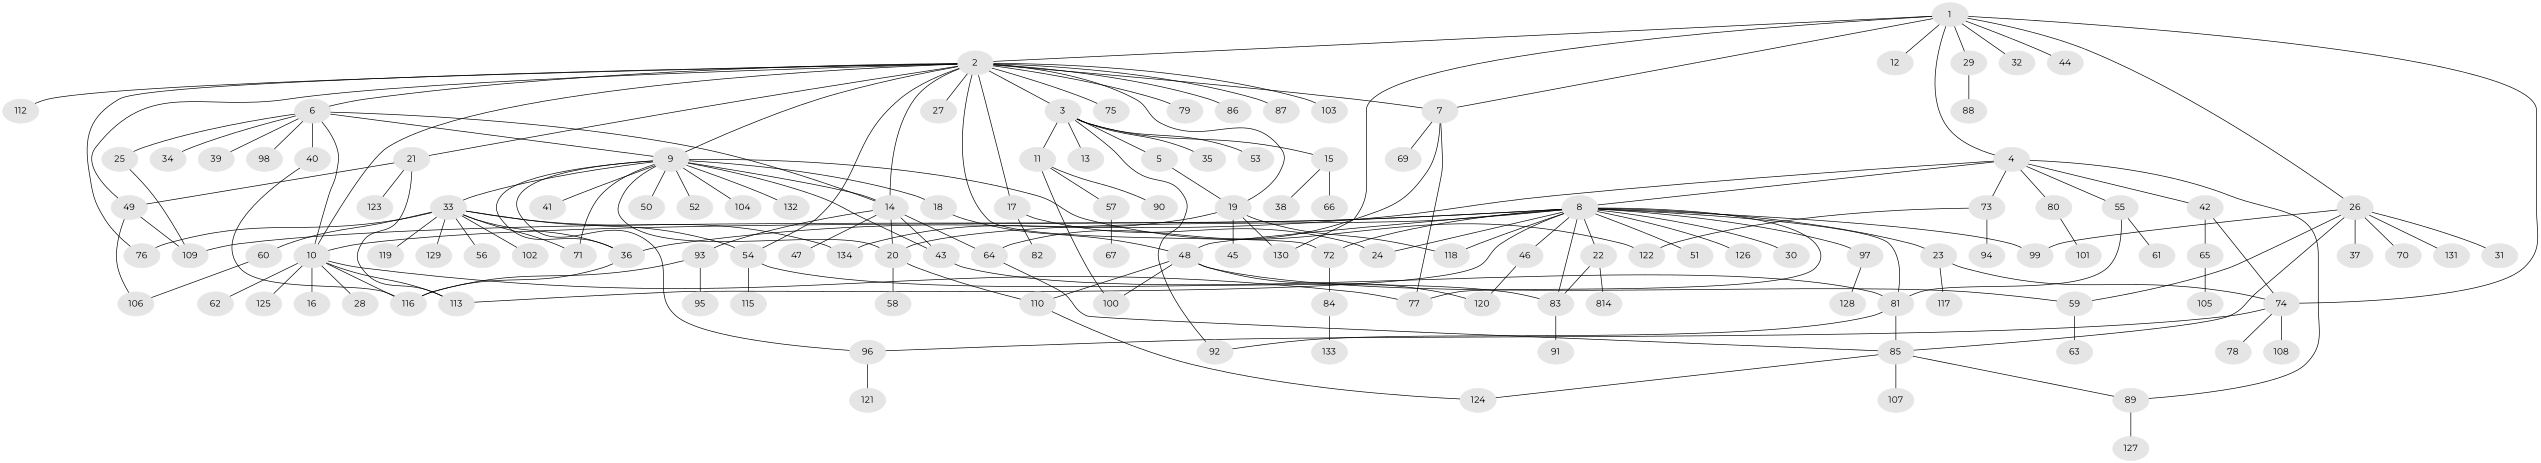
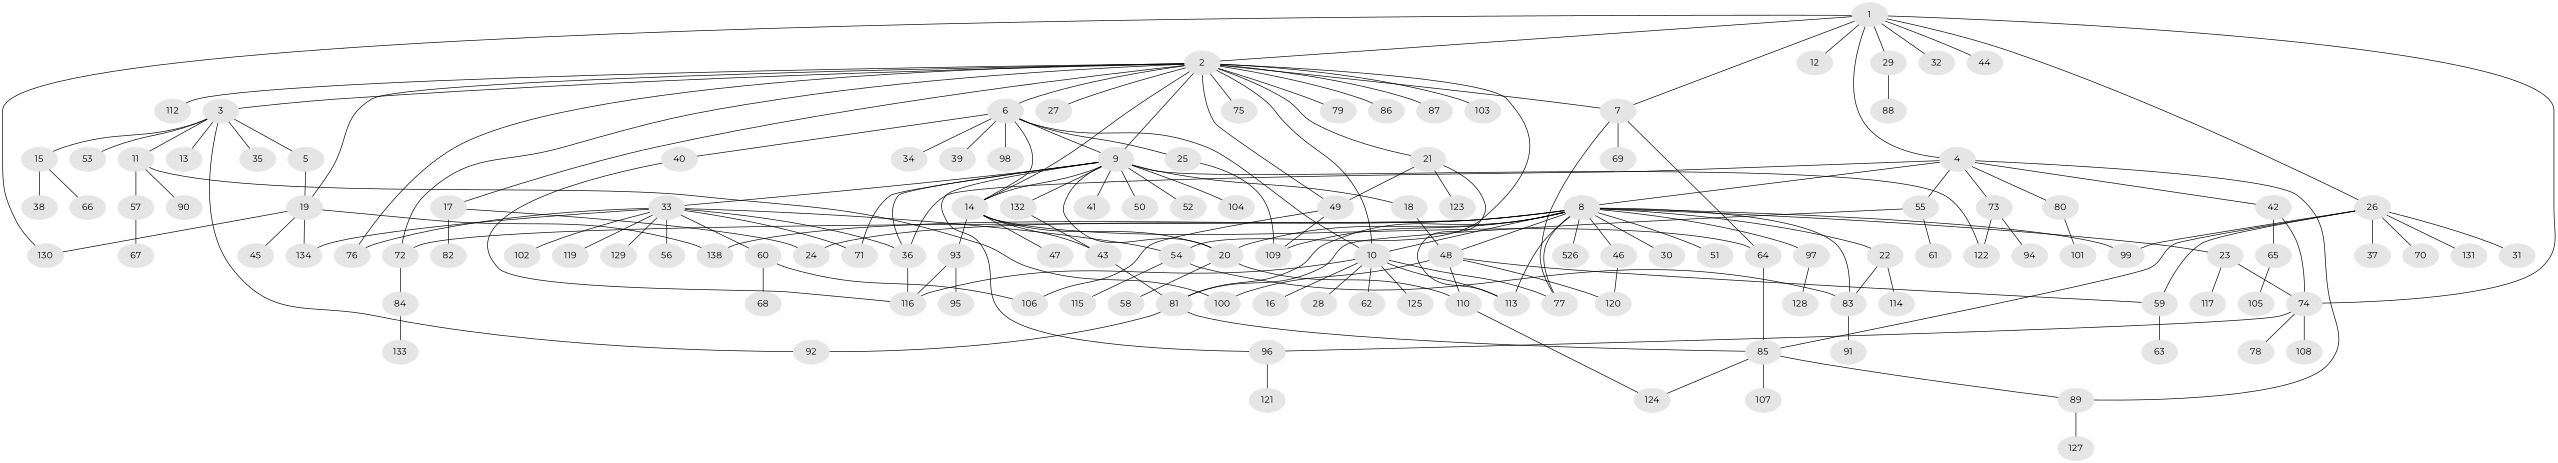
edge "9" -- "43": now "132" -- "43"
node "118": label "118" -> "138"
node "126": label "126" -> "526"
node "68": added
node "814": label "814" -> "114"
